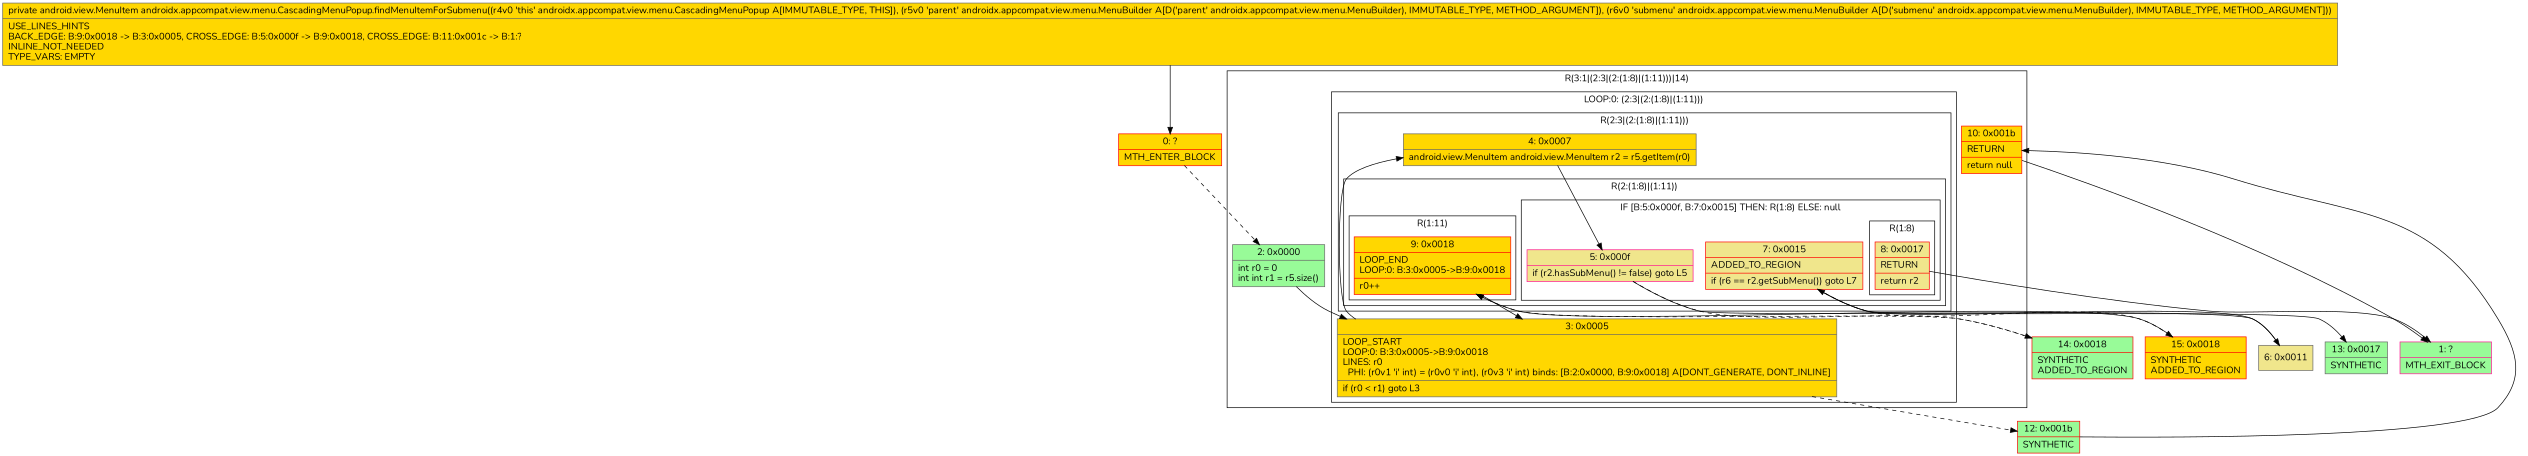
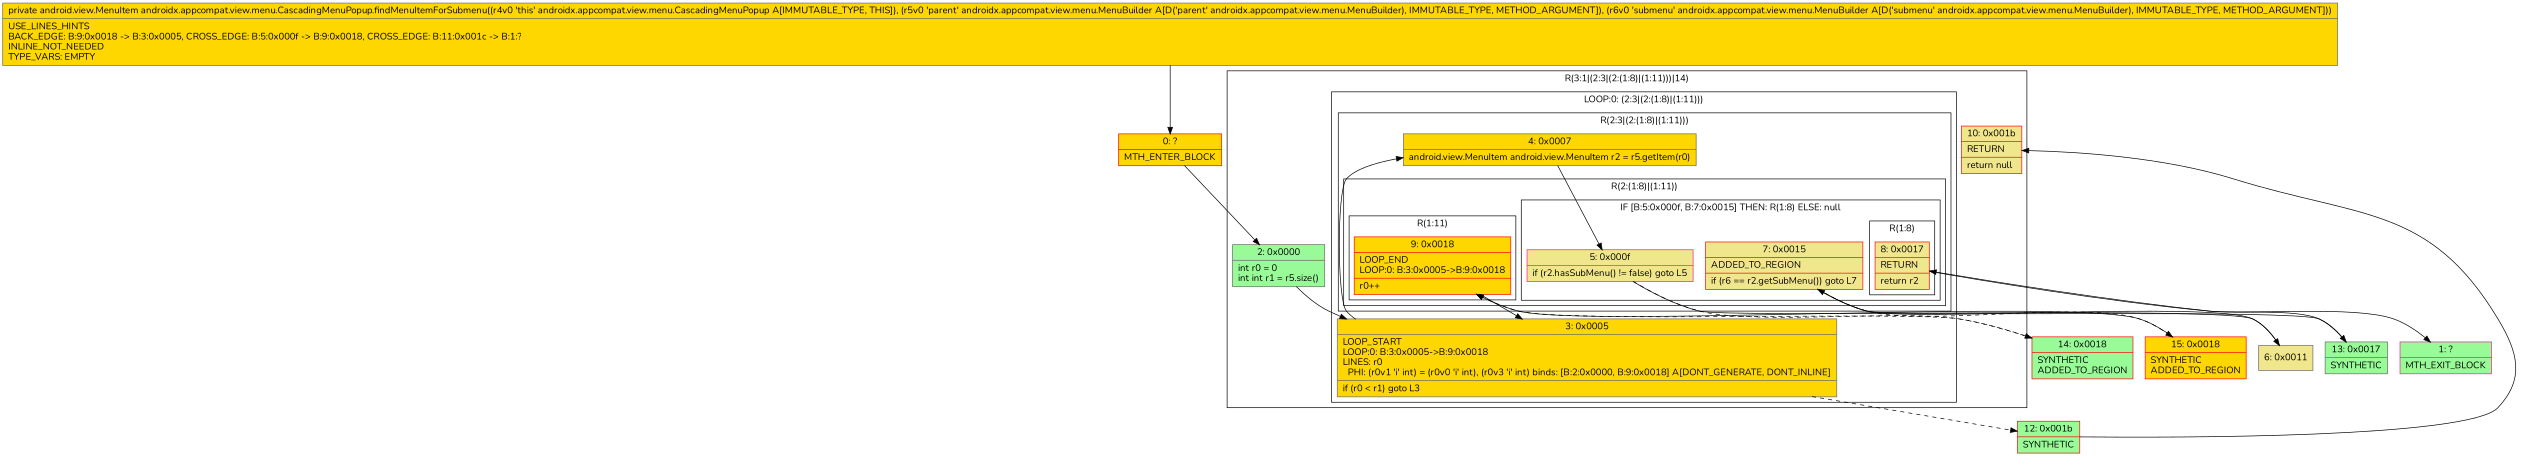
node "10: 0x001b": fillcolor gold -> khaki
edge "0: ?" -> "2: 0x0000": style dashed -> solid
edge "10: 0x001b" -> "1: ?": removed
edge "13: 0x0017" -> "8: 0x0017": added
